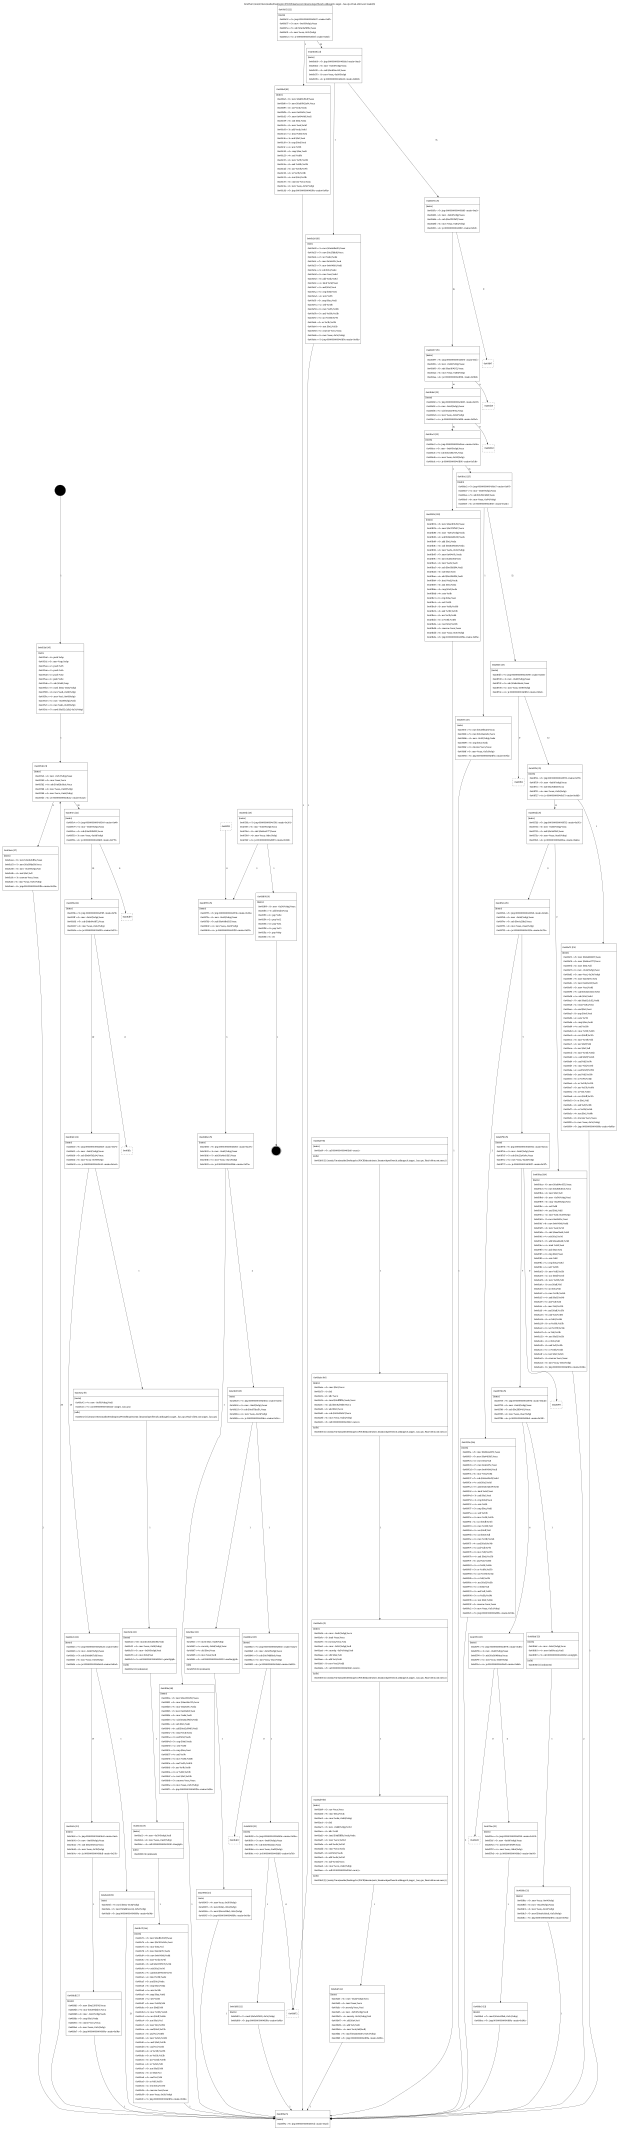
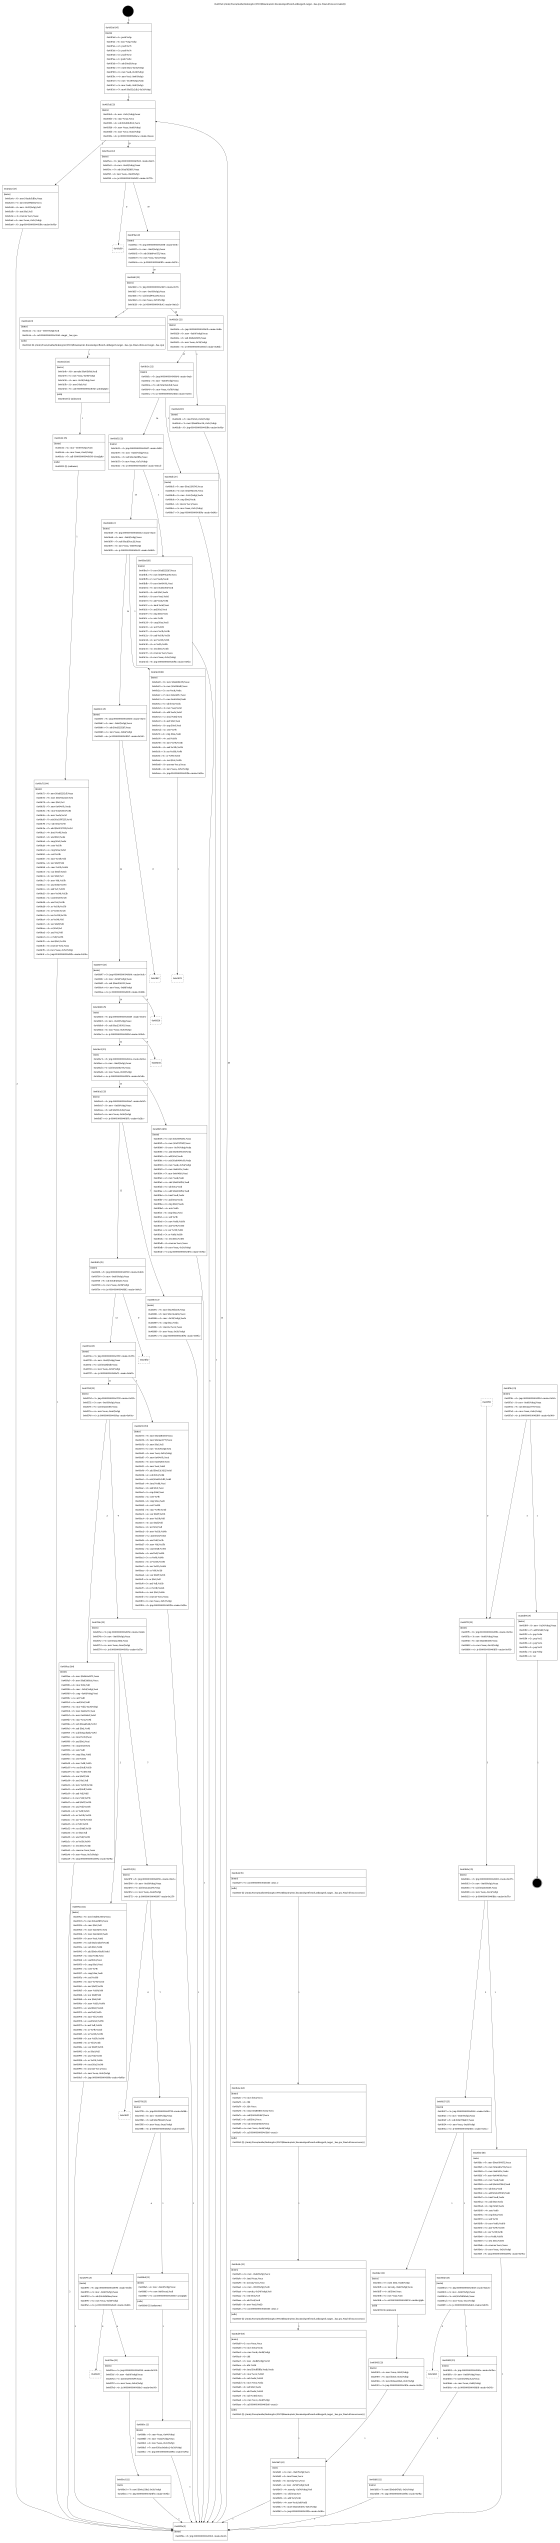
edge "0x40163c [22]" -> "0x401652 [22]": added, label "16"
node "0x401f1c": removed
edge "0x401859 [25]" -> "0x401872": removed, label "0"
edge "0x401903 [23]" -> "0x401f9a [5]": now "0x401903 [23]" -> "0x401af3 [43]"
